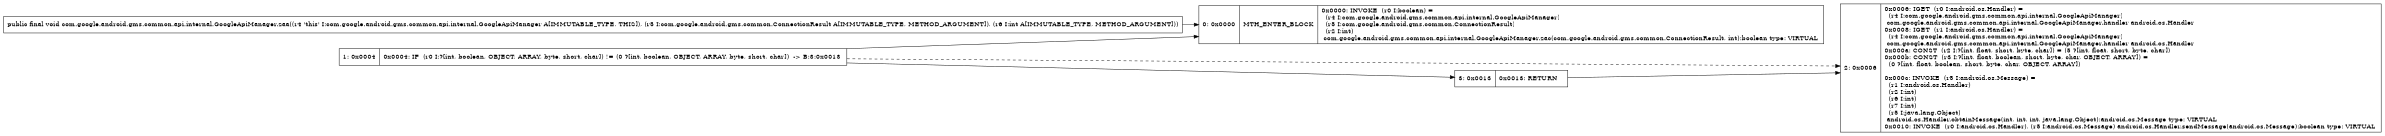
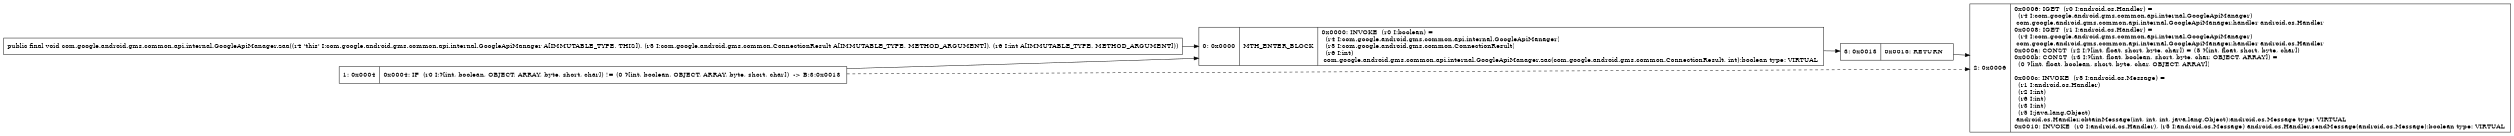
node "0: 0x0000": text "(r2 I:int)" -> "(r6 I:int)"
edge "1: 0x0004" -> "3: 0x0013": now "0: 0x0000" -> "3: 0x0013"
node "2: 0x0006": text "(r7 I:int)" -> "(r3 I:int)"
